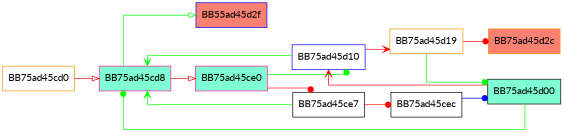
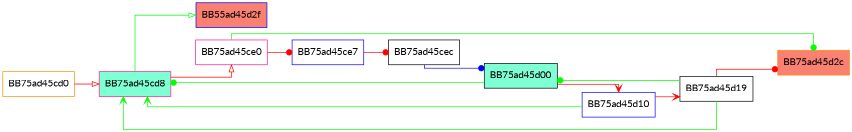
node "BB75ad45d19": color darkorange -> black
edge "BB75ad45ce0" -> "BB75ad45d10": now "BB75ad45ce0" -> "BB75ad45d2c"
node "BB75ad45ce0": fillcolor aquamarine -> white
edge "BB75ad45ce7" -> "BB75ad45cd8": now "BB75ad45d19" -> "BB75ad45cd8"
node "BB75ad45ce7": color black -> blue
